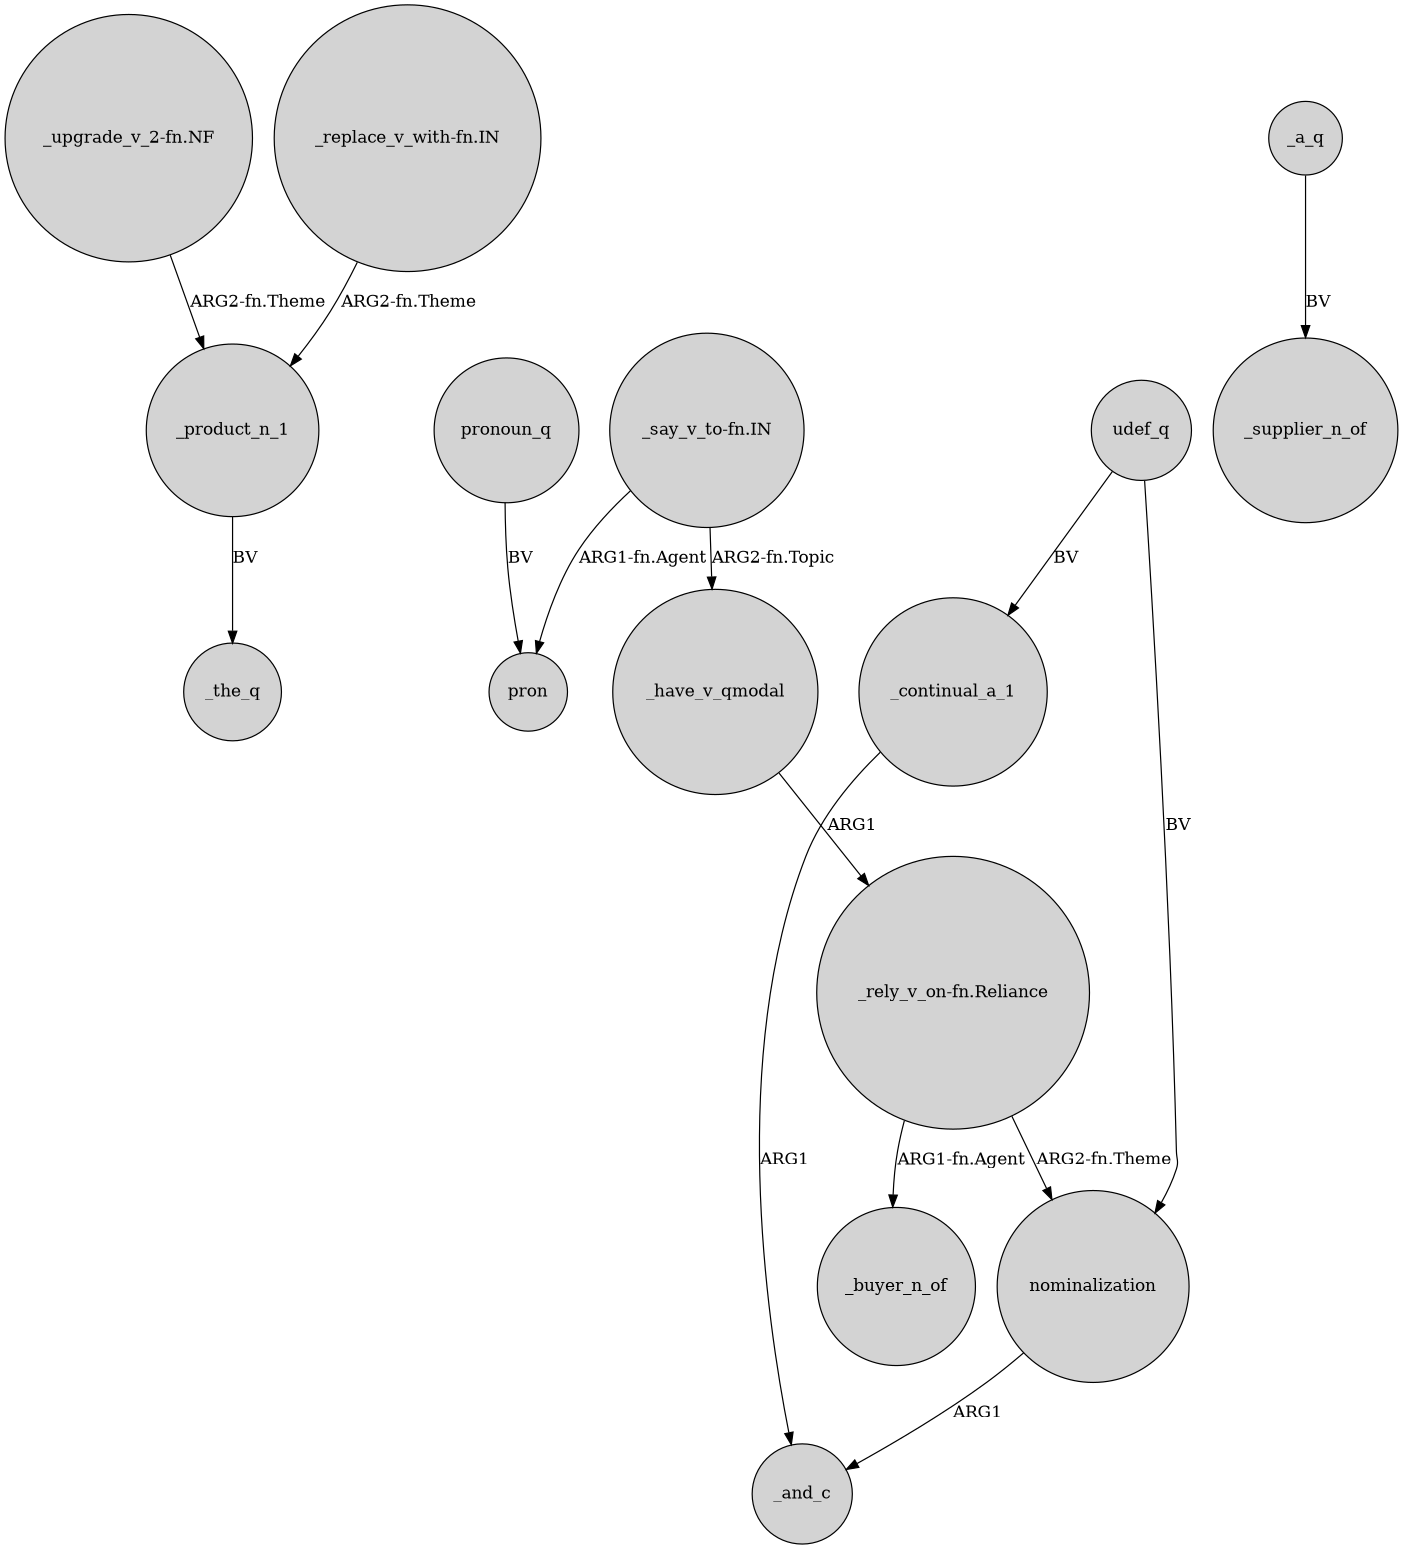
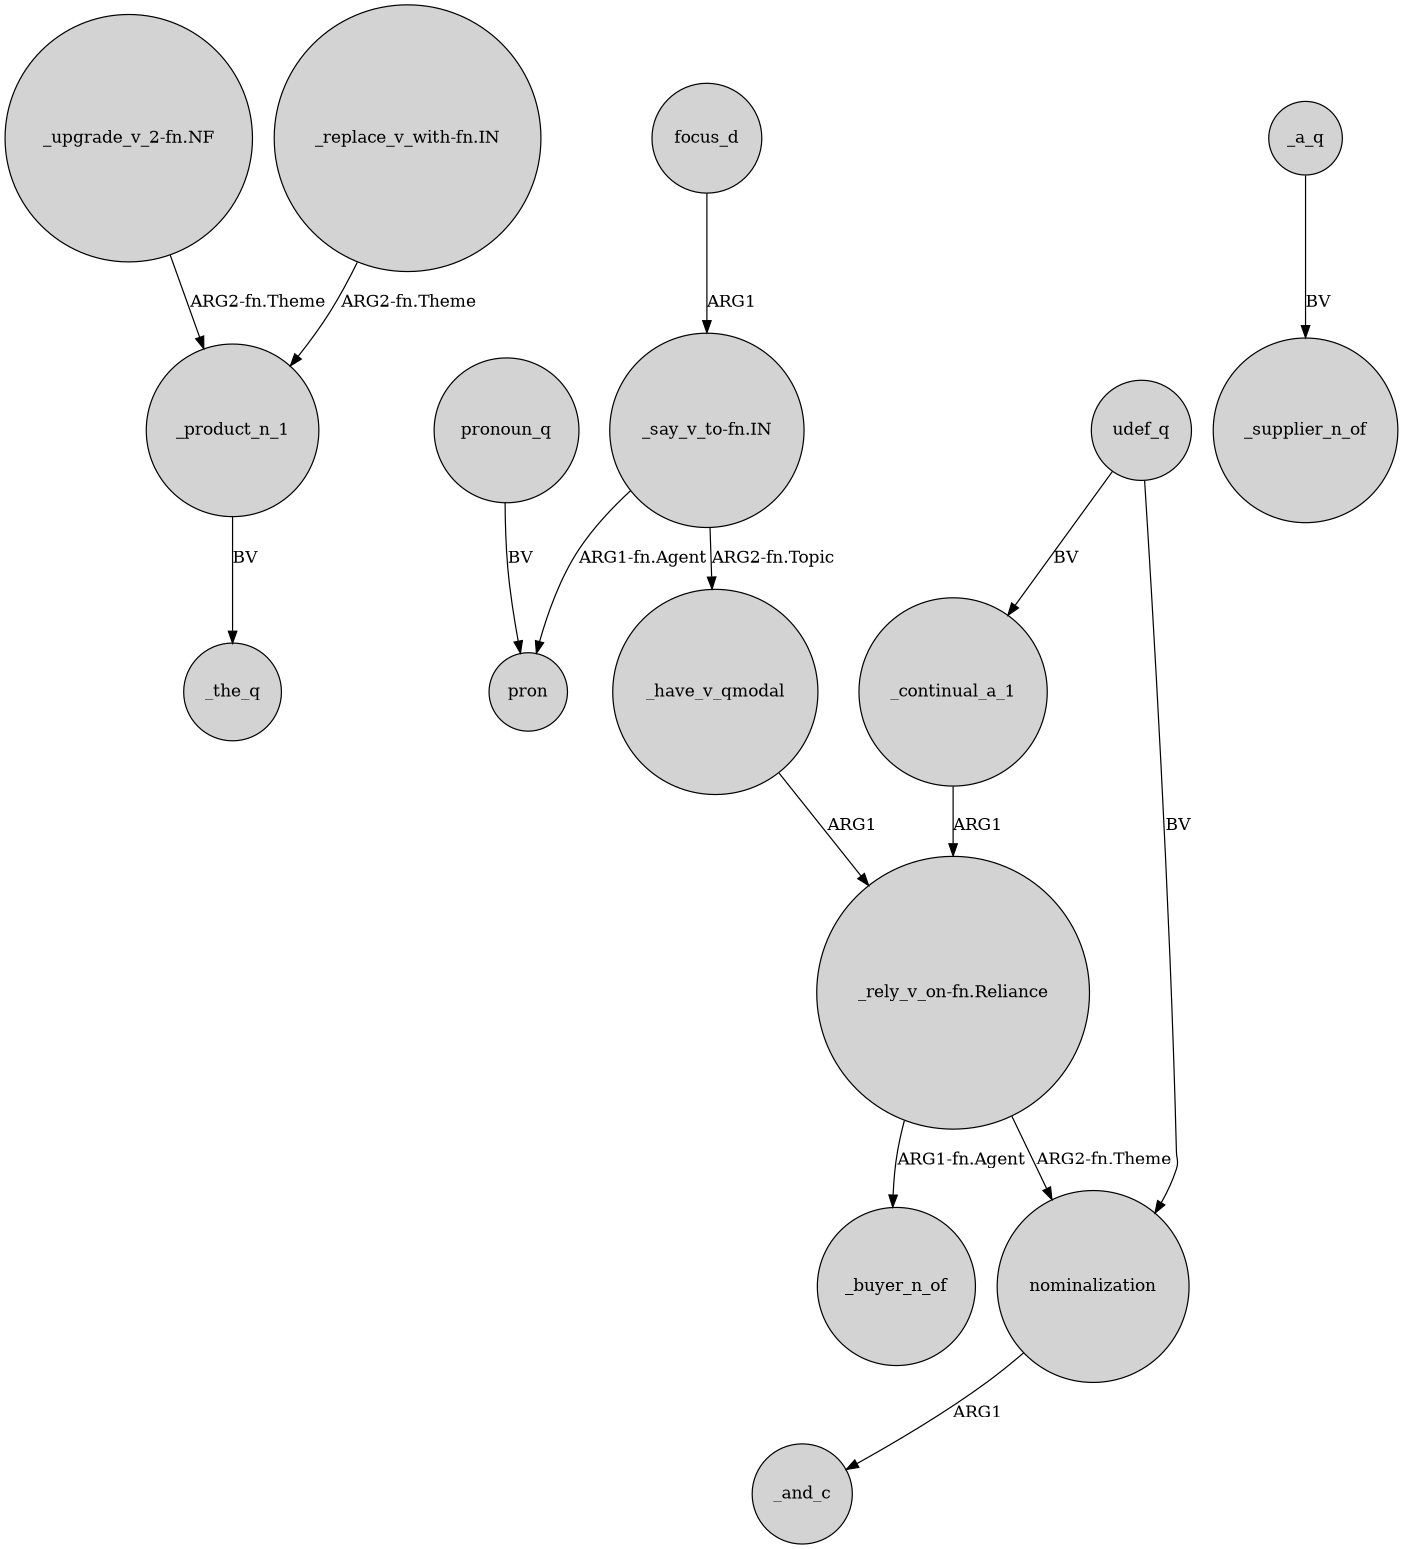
node "focus_d": added
edge "_continual_a_1" -> "_and_c": now "_continual_a_1" -> "_rely_v_on-fn.Reliance"
